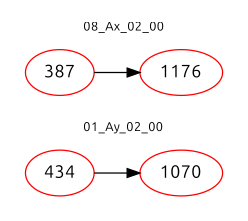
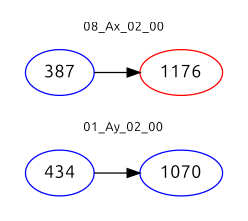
node "387": color red -> blue
node "434": color red -> blue
node "1070": color red -> blue
